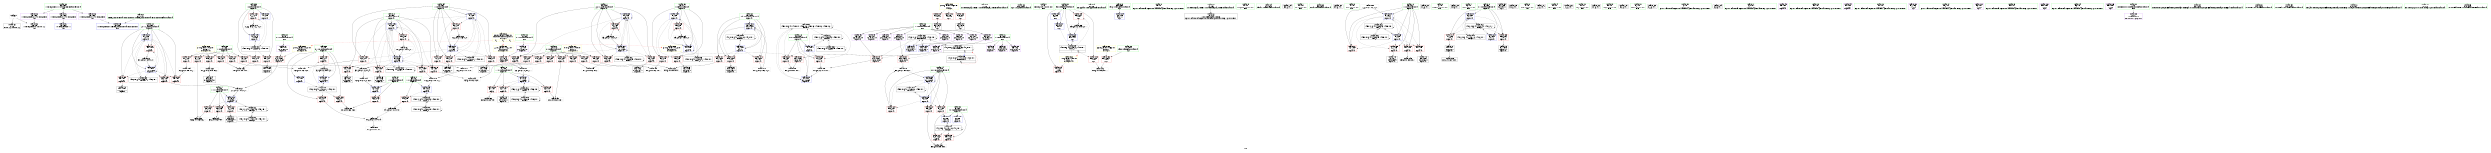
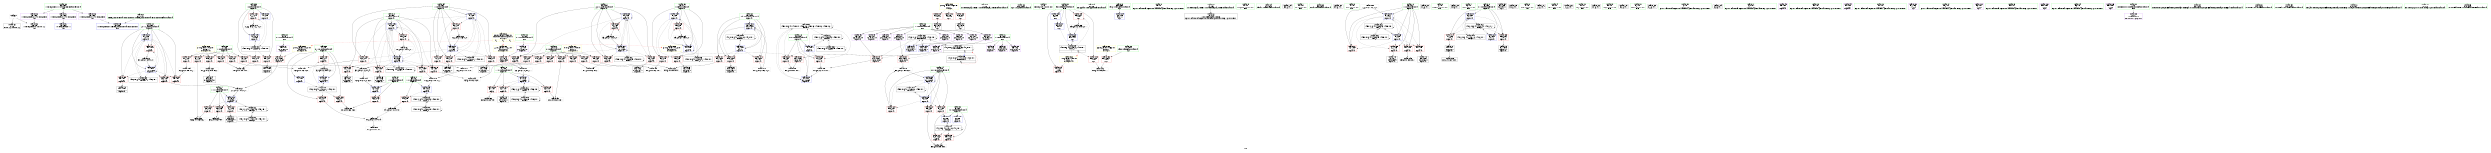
node "NodeID: 76": text "_Z5test" -> "_Z5solvev"
